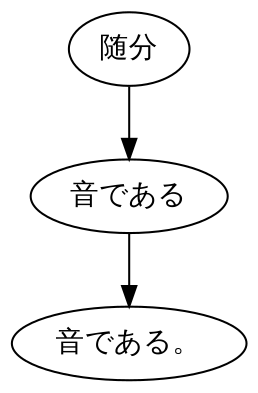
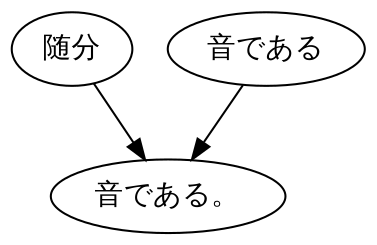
edge "随分" -> "音である": now "随分" -> "音である。"
